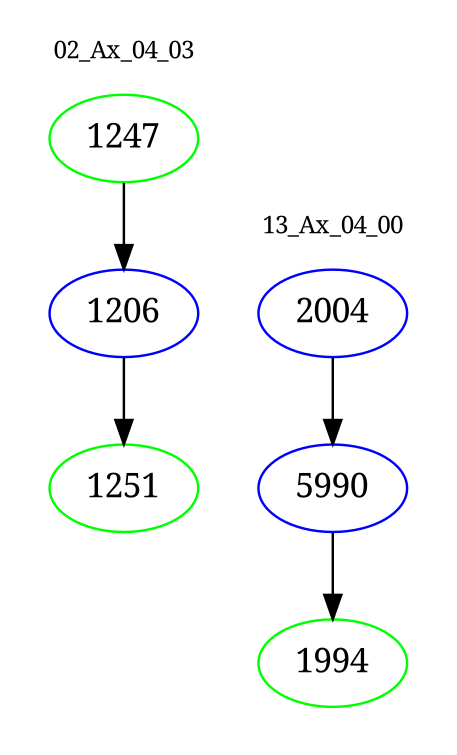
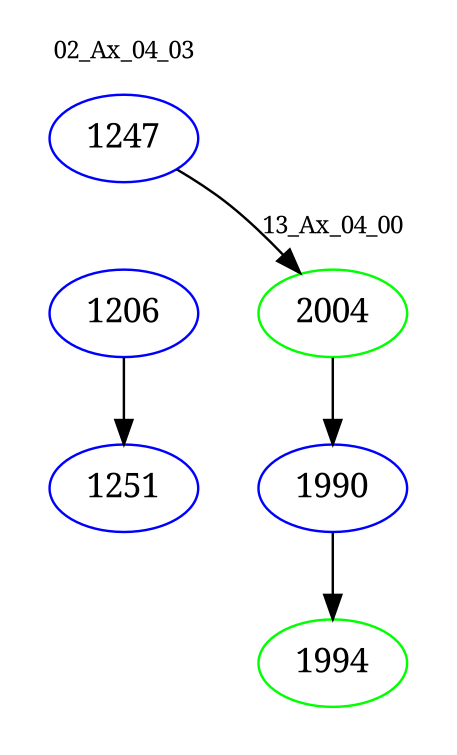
node "1247": color green -> blue
edge "1247" -> "1206": now "1247" -> "2004"
node "2004": color blue -> green
node "1251": color green -> blue
node "5990": label "5990" -> "1990"
